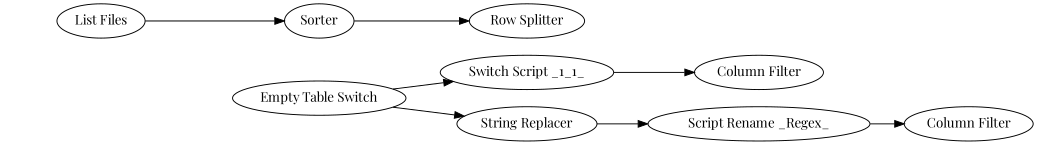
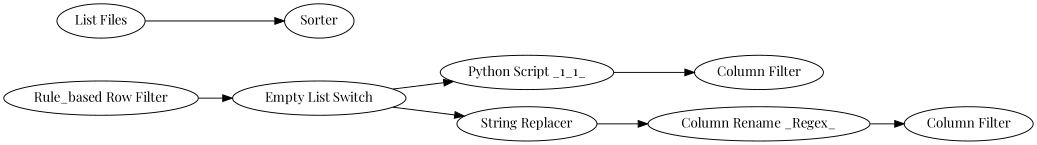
node "Row Splitter": removed
node "Switch Script _1_1_": label "Switch Script _1_1_" -> "Python Script _1_1_"
node "Rule_based Row Filter": added
node "Empty Table Switch": label "Empty Table Switch" -> "Empty List Switch"
node "Script Rename _Regex_": label "Script Rename _Regex_" -> "Column Rename _Regex_"
